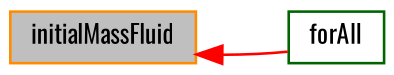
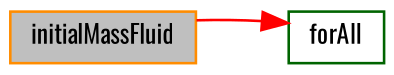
edge "forAll" -> "initialMassFluid": reversed
